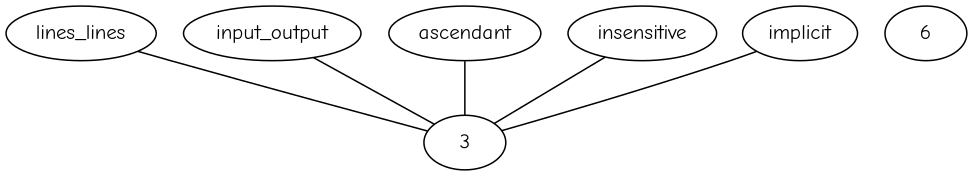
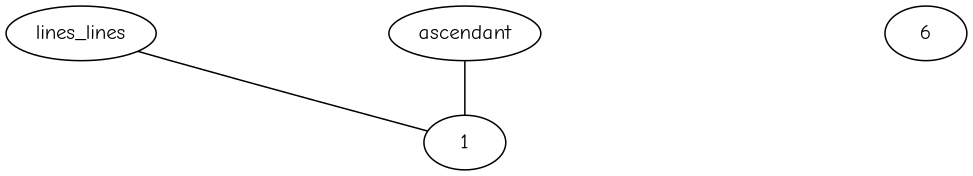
node "input_output": removed
node "insensitive": removed
node "implicit": removed
node "3": label "3" -> "1"
